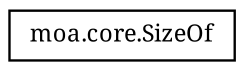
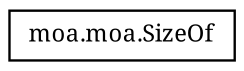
node "moa.core.SizeOf": label "moa.core.SizeOf" -> "moa.moa.SizeOf"
